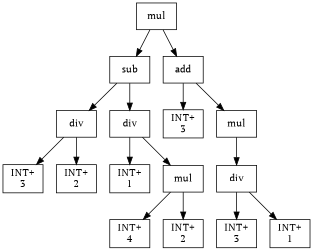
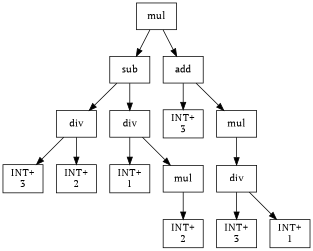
node "INT+ 4": removed
